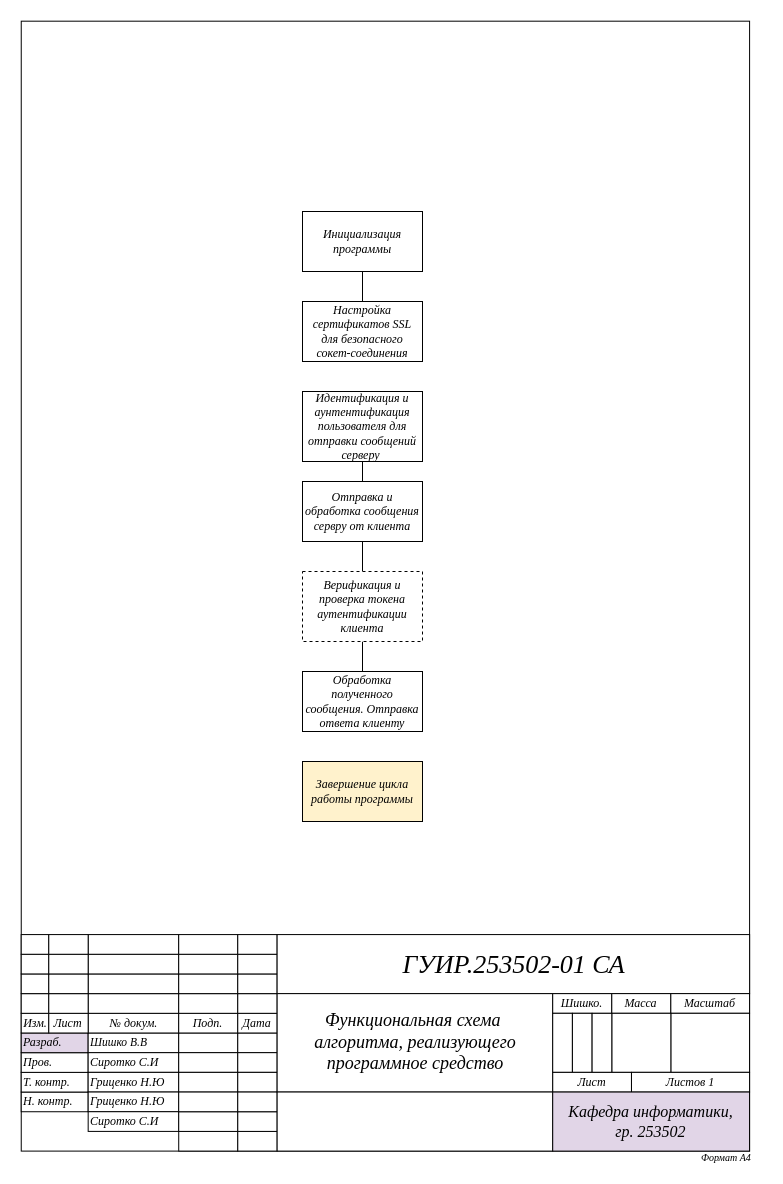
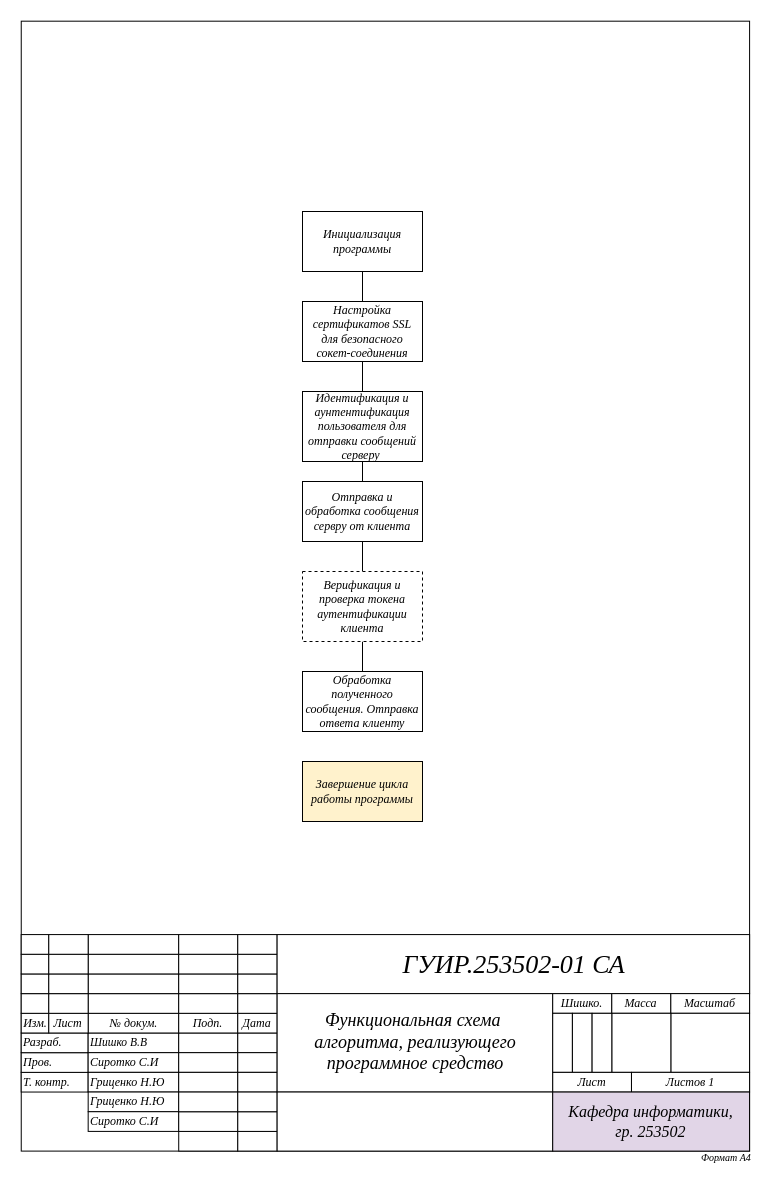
edge "Настройка сертификатов SSL для безопасного сокет-соединения" -- "Идентификация и аунтентификация пользователя для отправки сообщений серверу": added
node "Разраб.": fillcolor #e1d5e7 -> #ffffff
node "Н. контр.": removed
